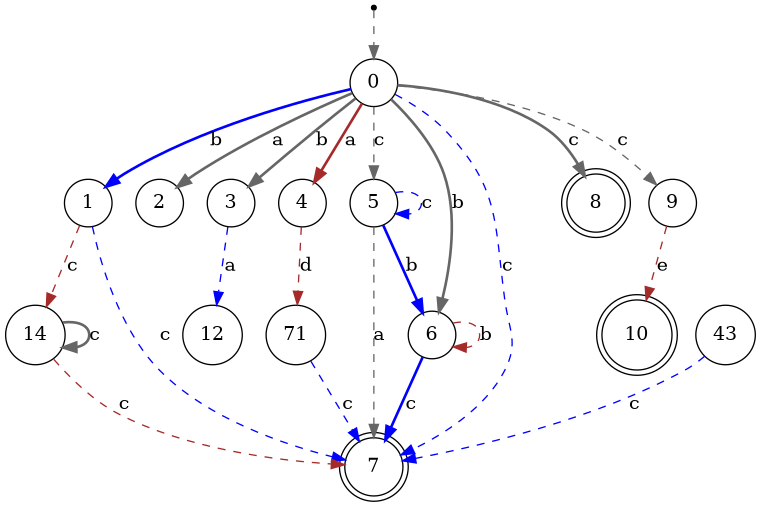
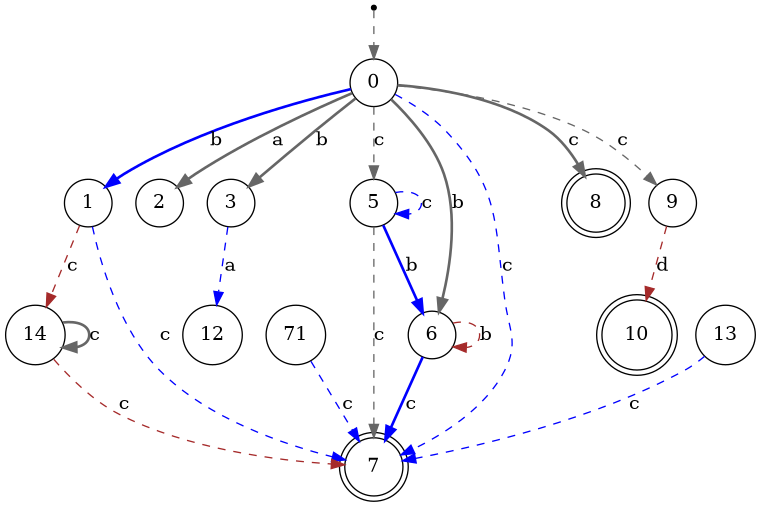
node "4": removed
edge "9" -> "10": label "e" -> "d"
edge "5" -> "7": label "a" -> "c"
node "43": label "43" -> "13"
